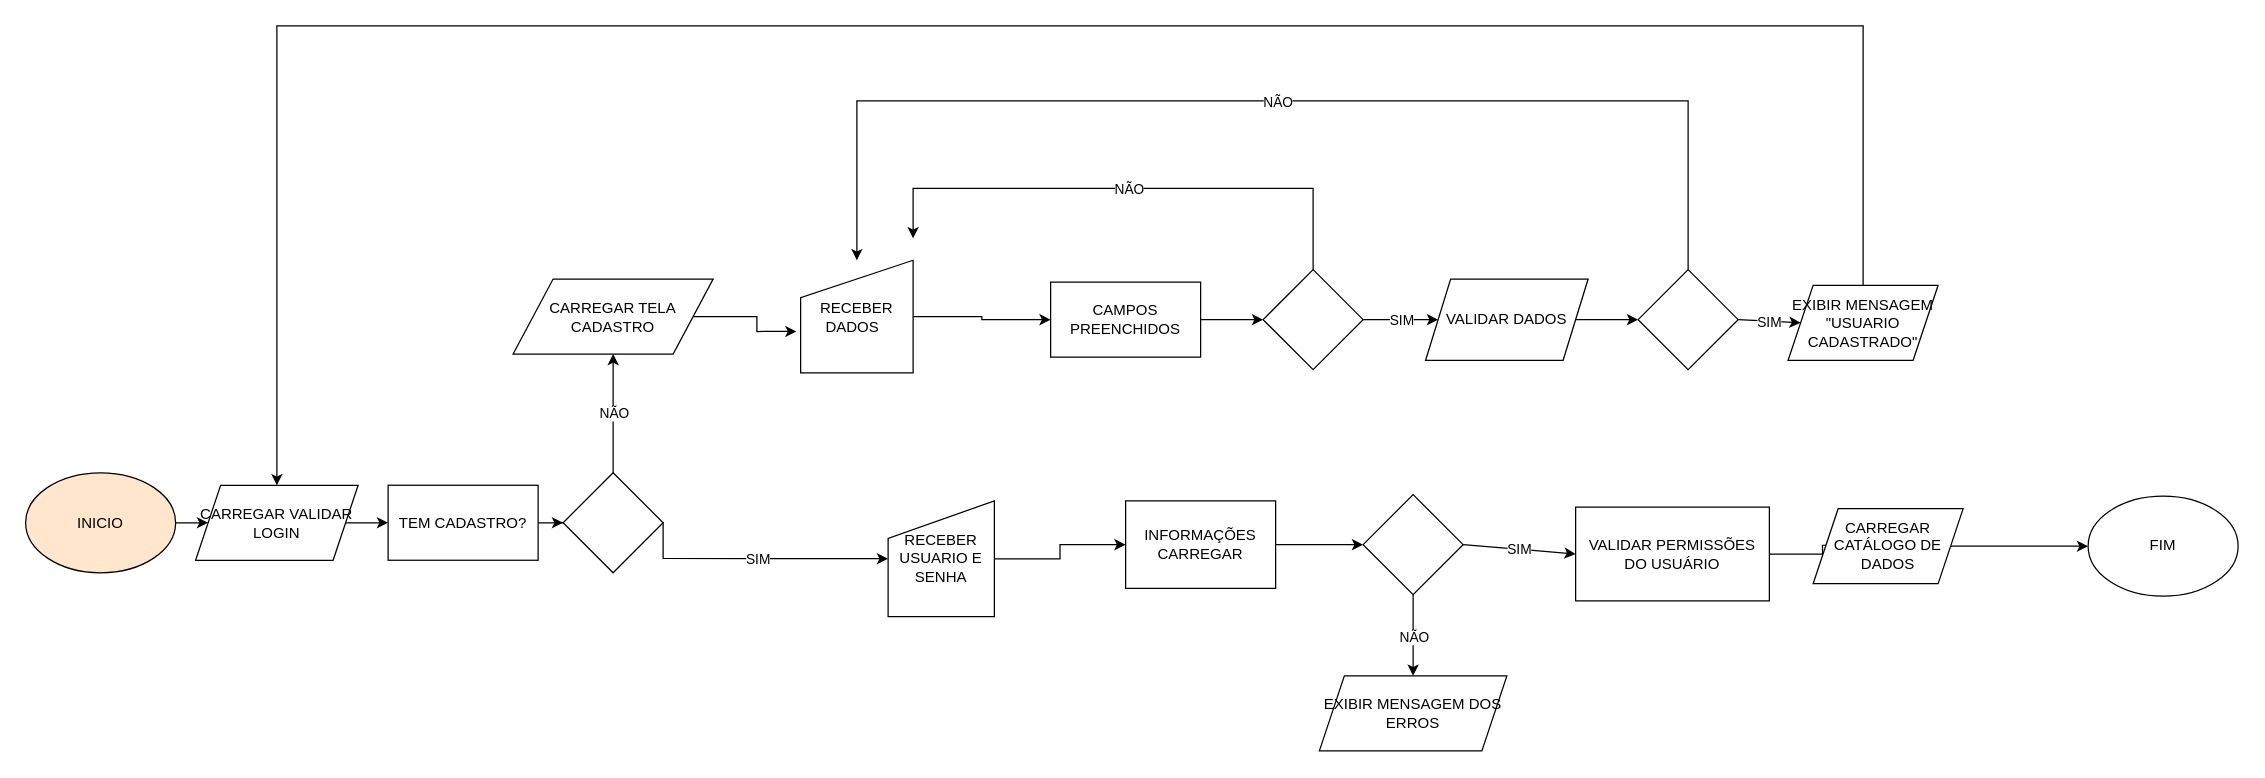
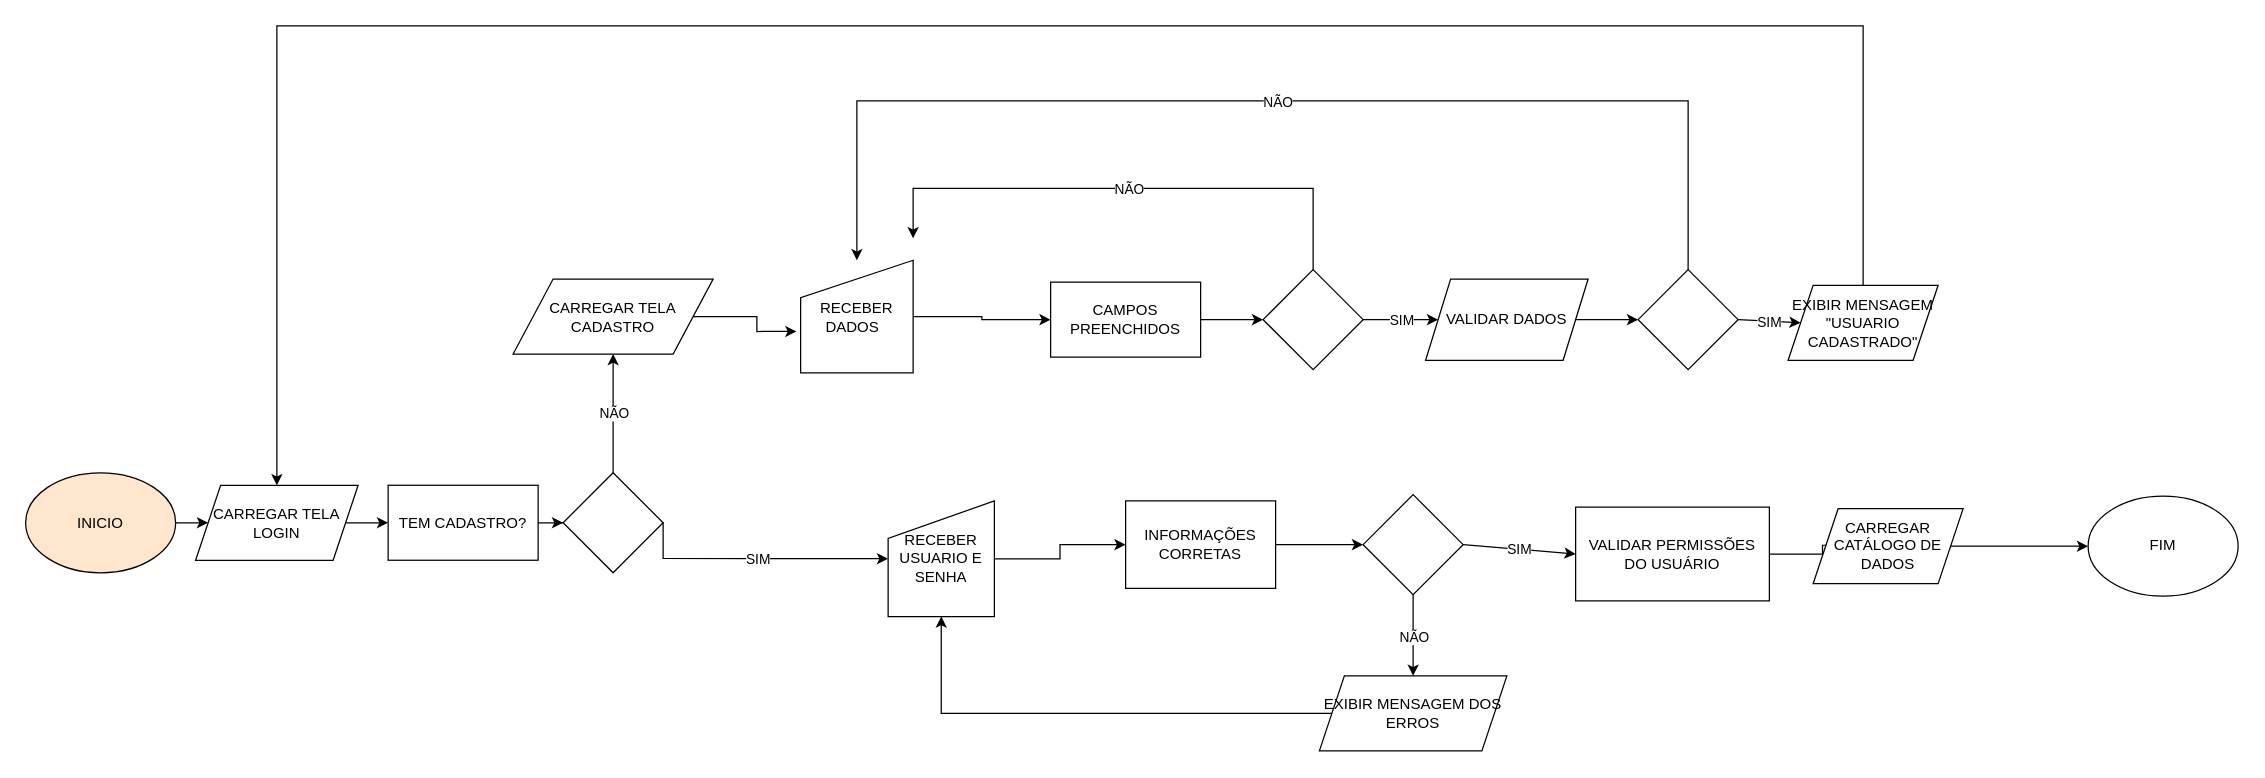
node "CARREGAR VALIDAR LOGIN": label "CARREGAR VALIDAR LOGIN" -> "CARREGAR TELA LOGIN"
node "INFORMAÇÕES CARREGAR": label "INFORMAÇÕES CARREGAR" -> "INFORMAÇÕES CORRETAS"
edge "EXIBIR MENSAGEM DOS ERROS" -> "RECEBER USUARIO E SENHA": added
